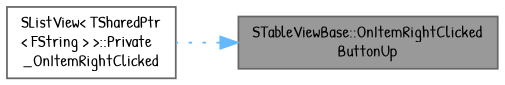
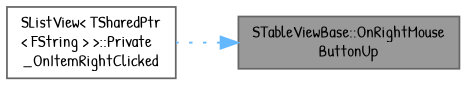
node "STableViewBase::OnItemRightClicked ButtonUp": label "STableViewBase::OnItemRightClicked ButtonUp" -> "STableViewBase::OnRightMouse ButtonUp"
